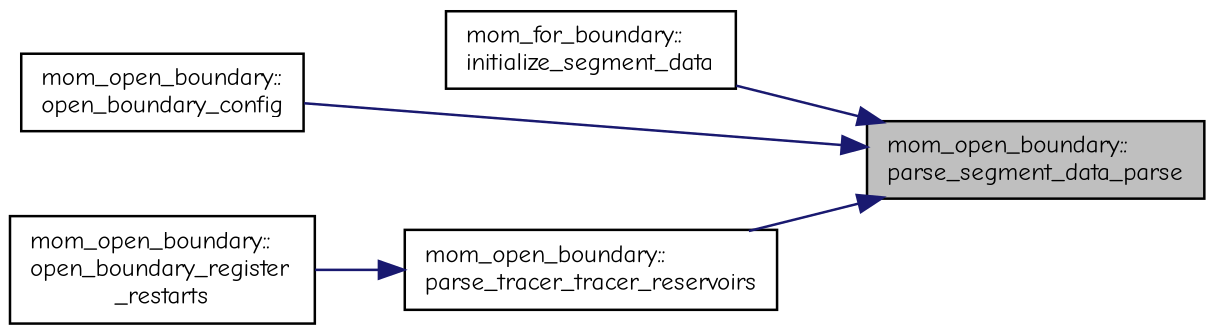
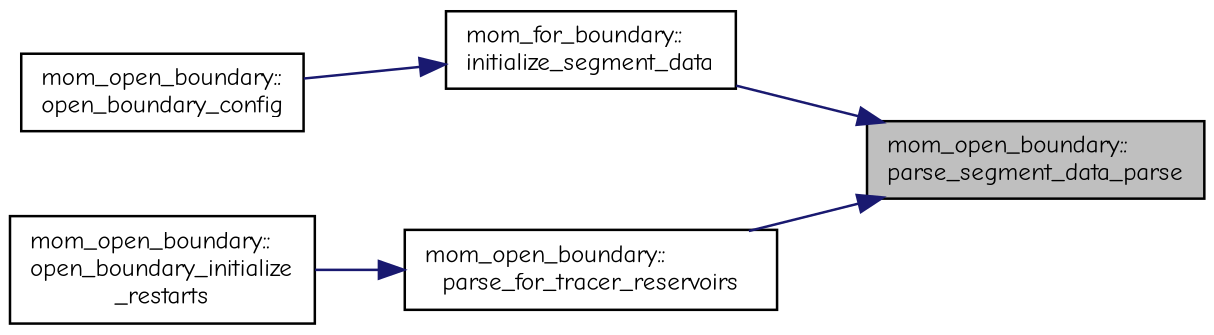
edge "mom_open_boundary:: open_boundary_config" -> "mom_open_boundary:: parse_segment_data_parse": now "mom_open_boundary:: open_boundary_config" -> "mom_for_boundary:: initialize_segment_data"
node "mom_open_boundary:: open_boundary_register _restarts": label "mom_open_boundary:: open_boundary_register _restarts" -> "mom_open_boundary:: open_boundary_initialize _restarts"
node "mom_open_boundary:: parse_tracer_tracer_reservoirs": label "mom_open_boundary:: parse_tracer_tracer_reservoirs" -> "mom_open_boundary:: parse_for_tracer_reservoirs"
